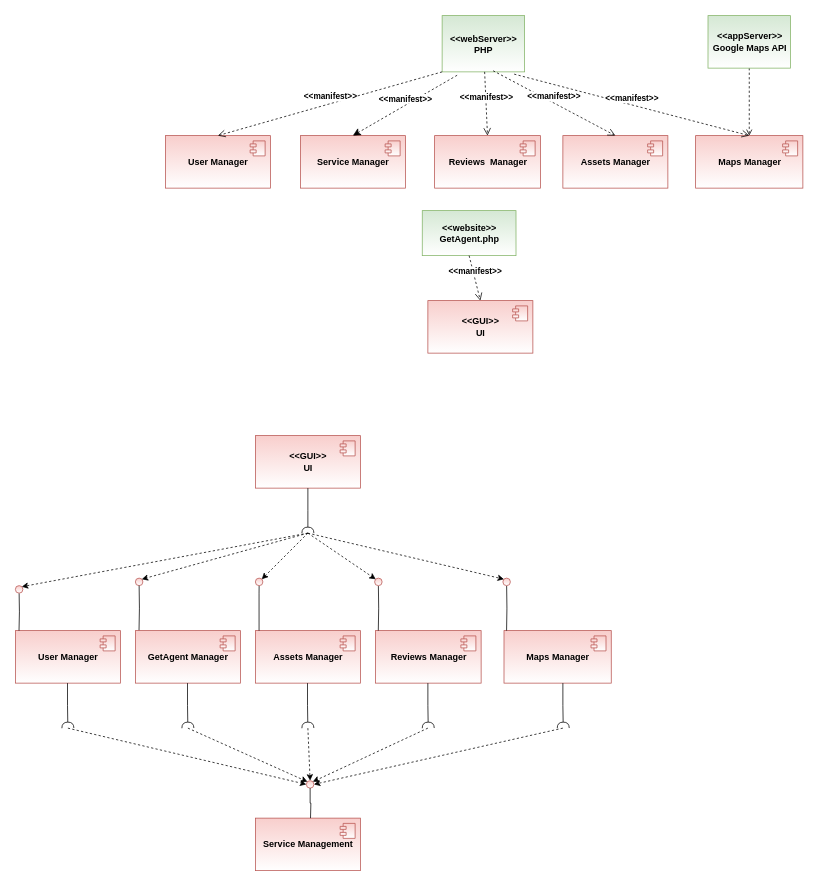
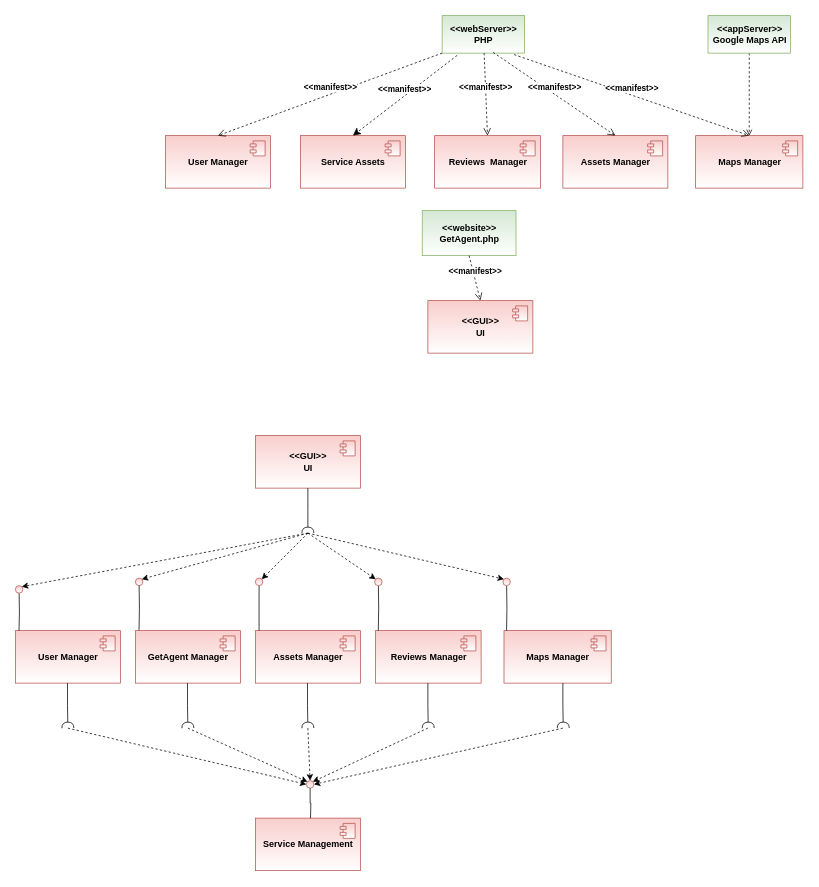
node "<<appServer>> Google Maps API": size 83x53 -> 83x38
node "<<webServer>> PHP": size 83x56 -> 83x38
node "Service Manager": label "Service Manager" -> "Service Assets"
